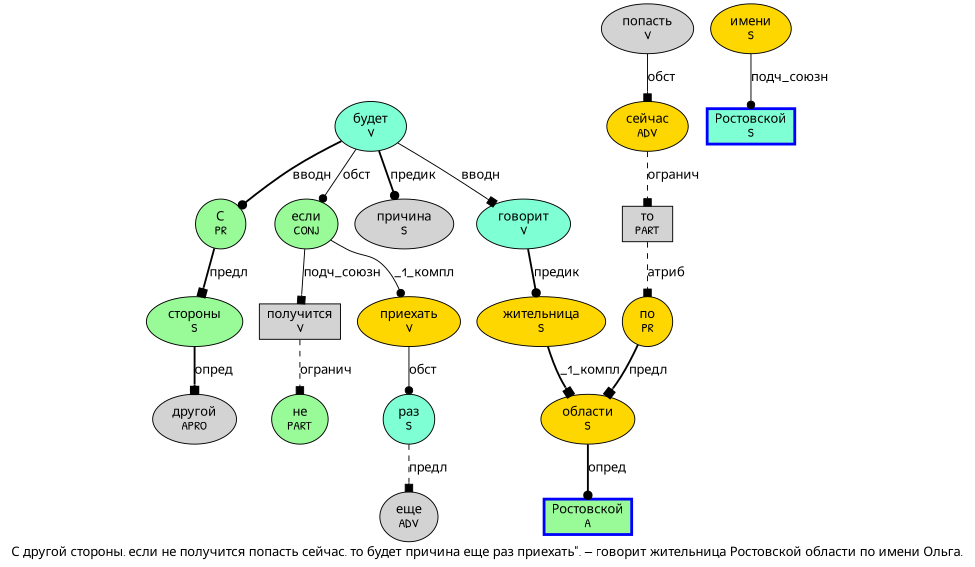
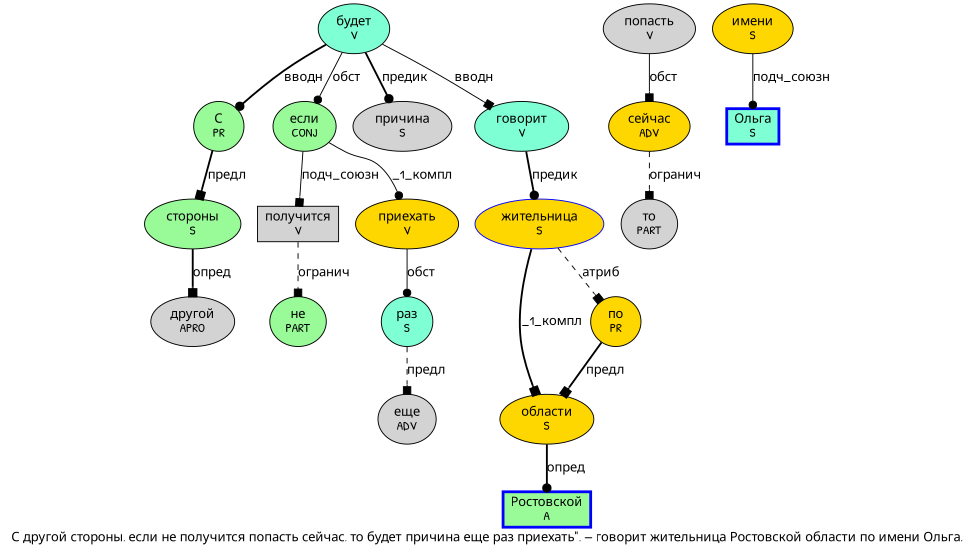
node "Ростовской S": label "Ростовской S" -> "Ольга S"
node "то PART": shape box -> ellipse
edge "то PART" -> "по PR": now "жительница S" -> "по PR"
node "жительница S": color black -> blue
